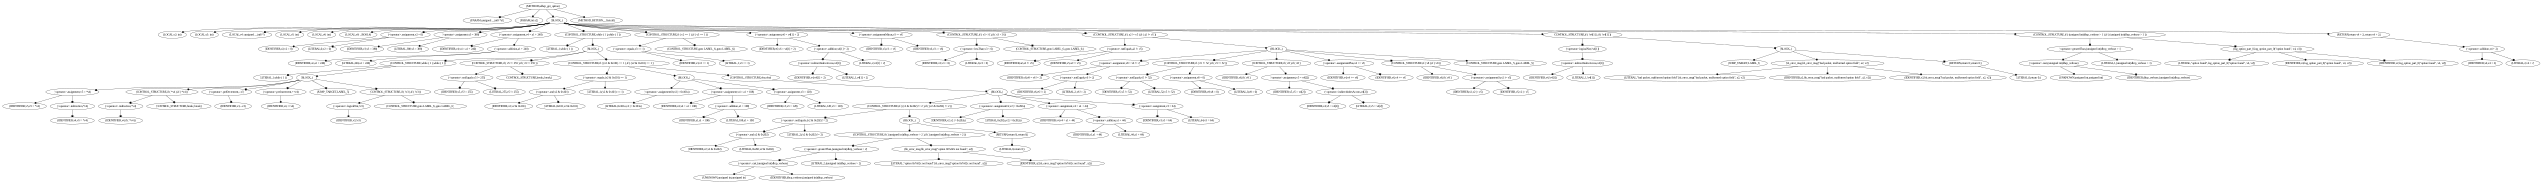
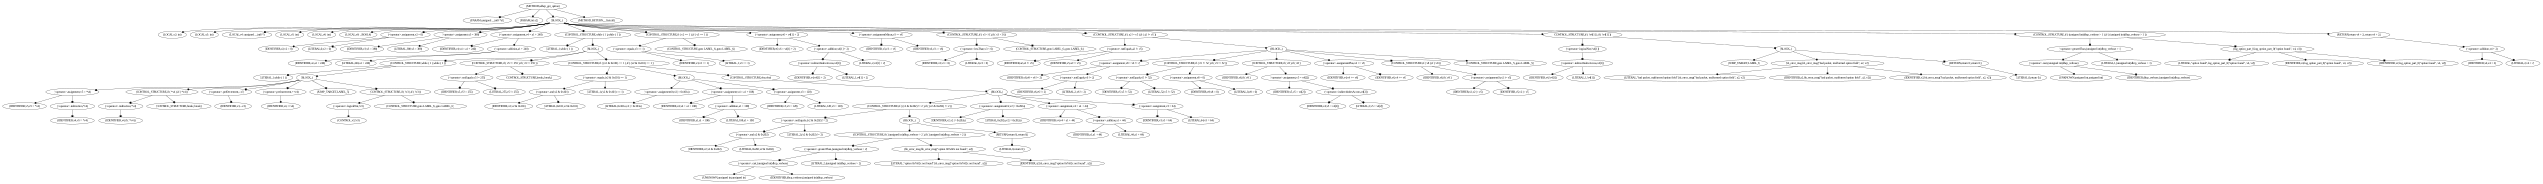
node "(IDENTIFIER,v3,!v3)": label "(IDENTIFIER,v3,!v3)" -> "(CONTROL,v3,!v3)"
